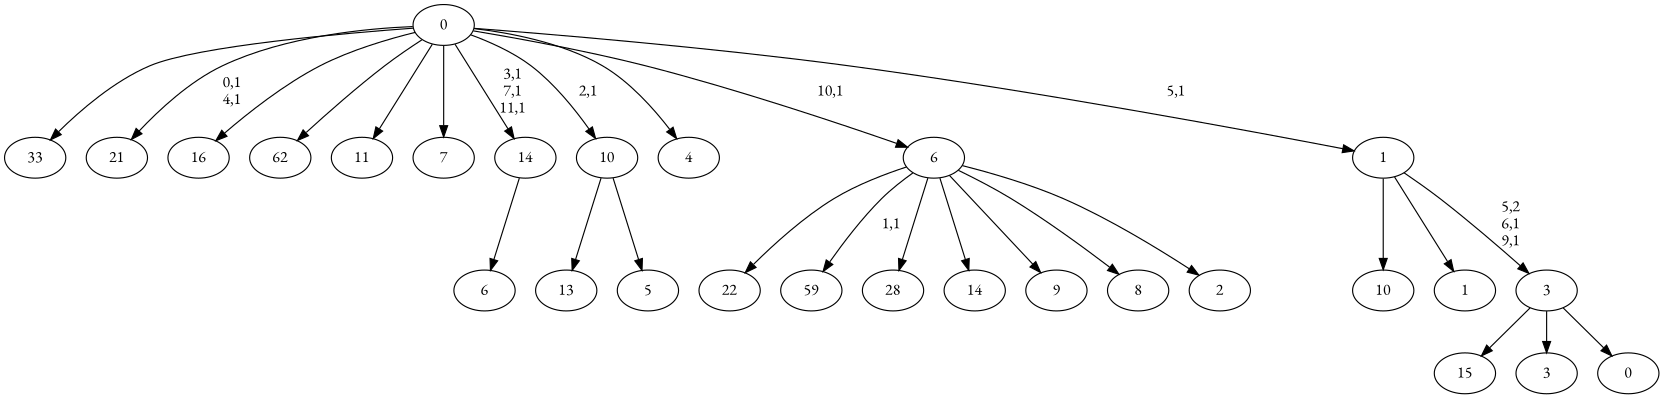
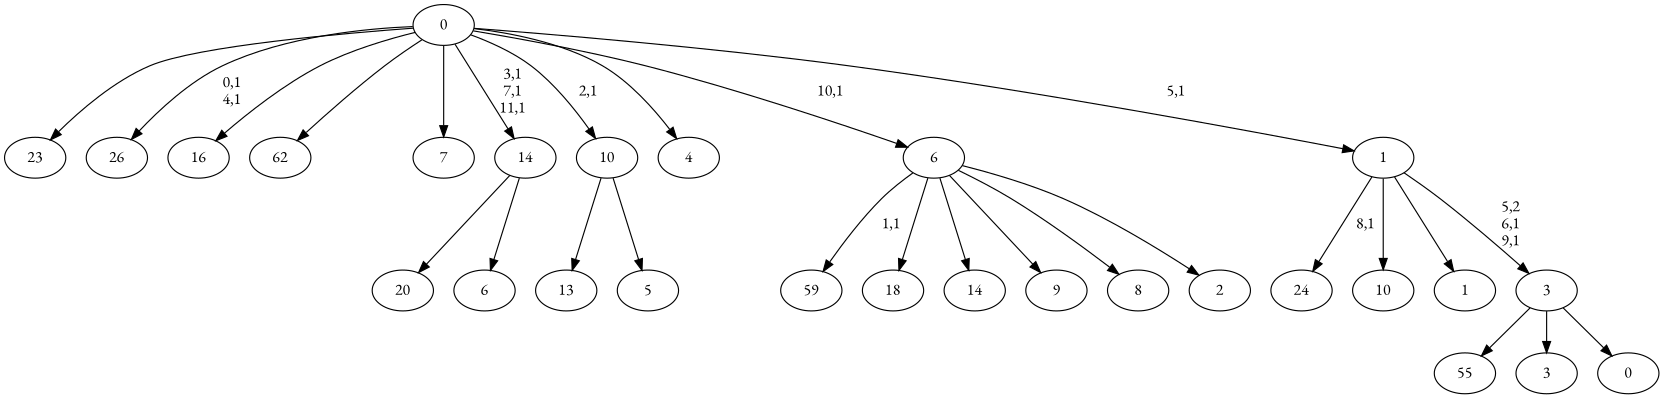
node "33": label "33" -> "23"
node "21": label "21" -> "26"
node "11": removed
node "20": added
node "22": removed
node "28": label "28" -> "18"
node "24": added
node "15": label "15" -> "55"
